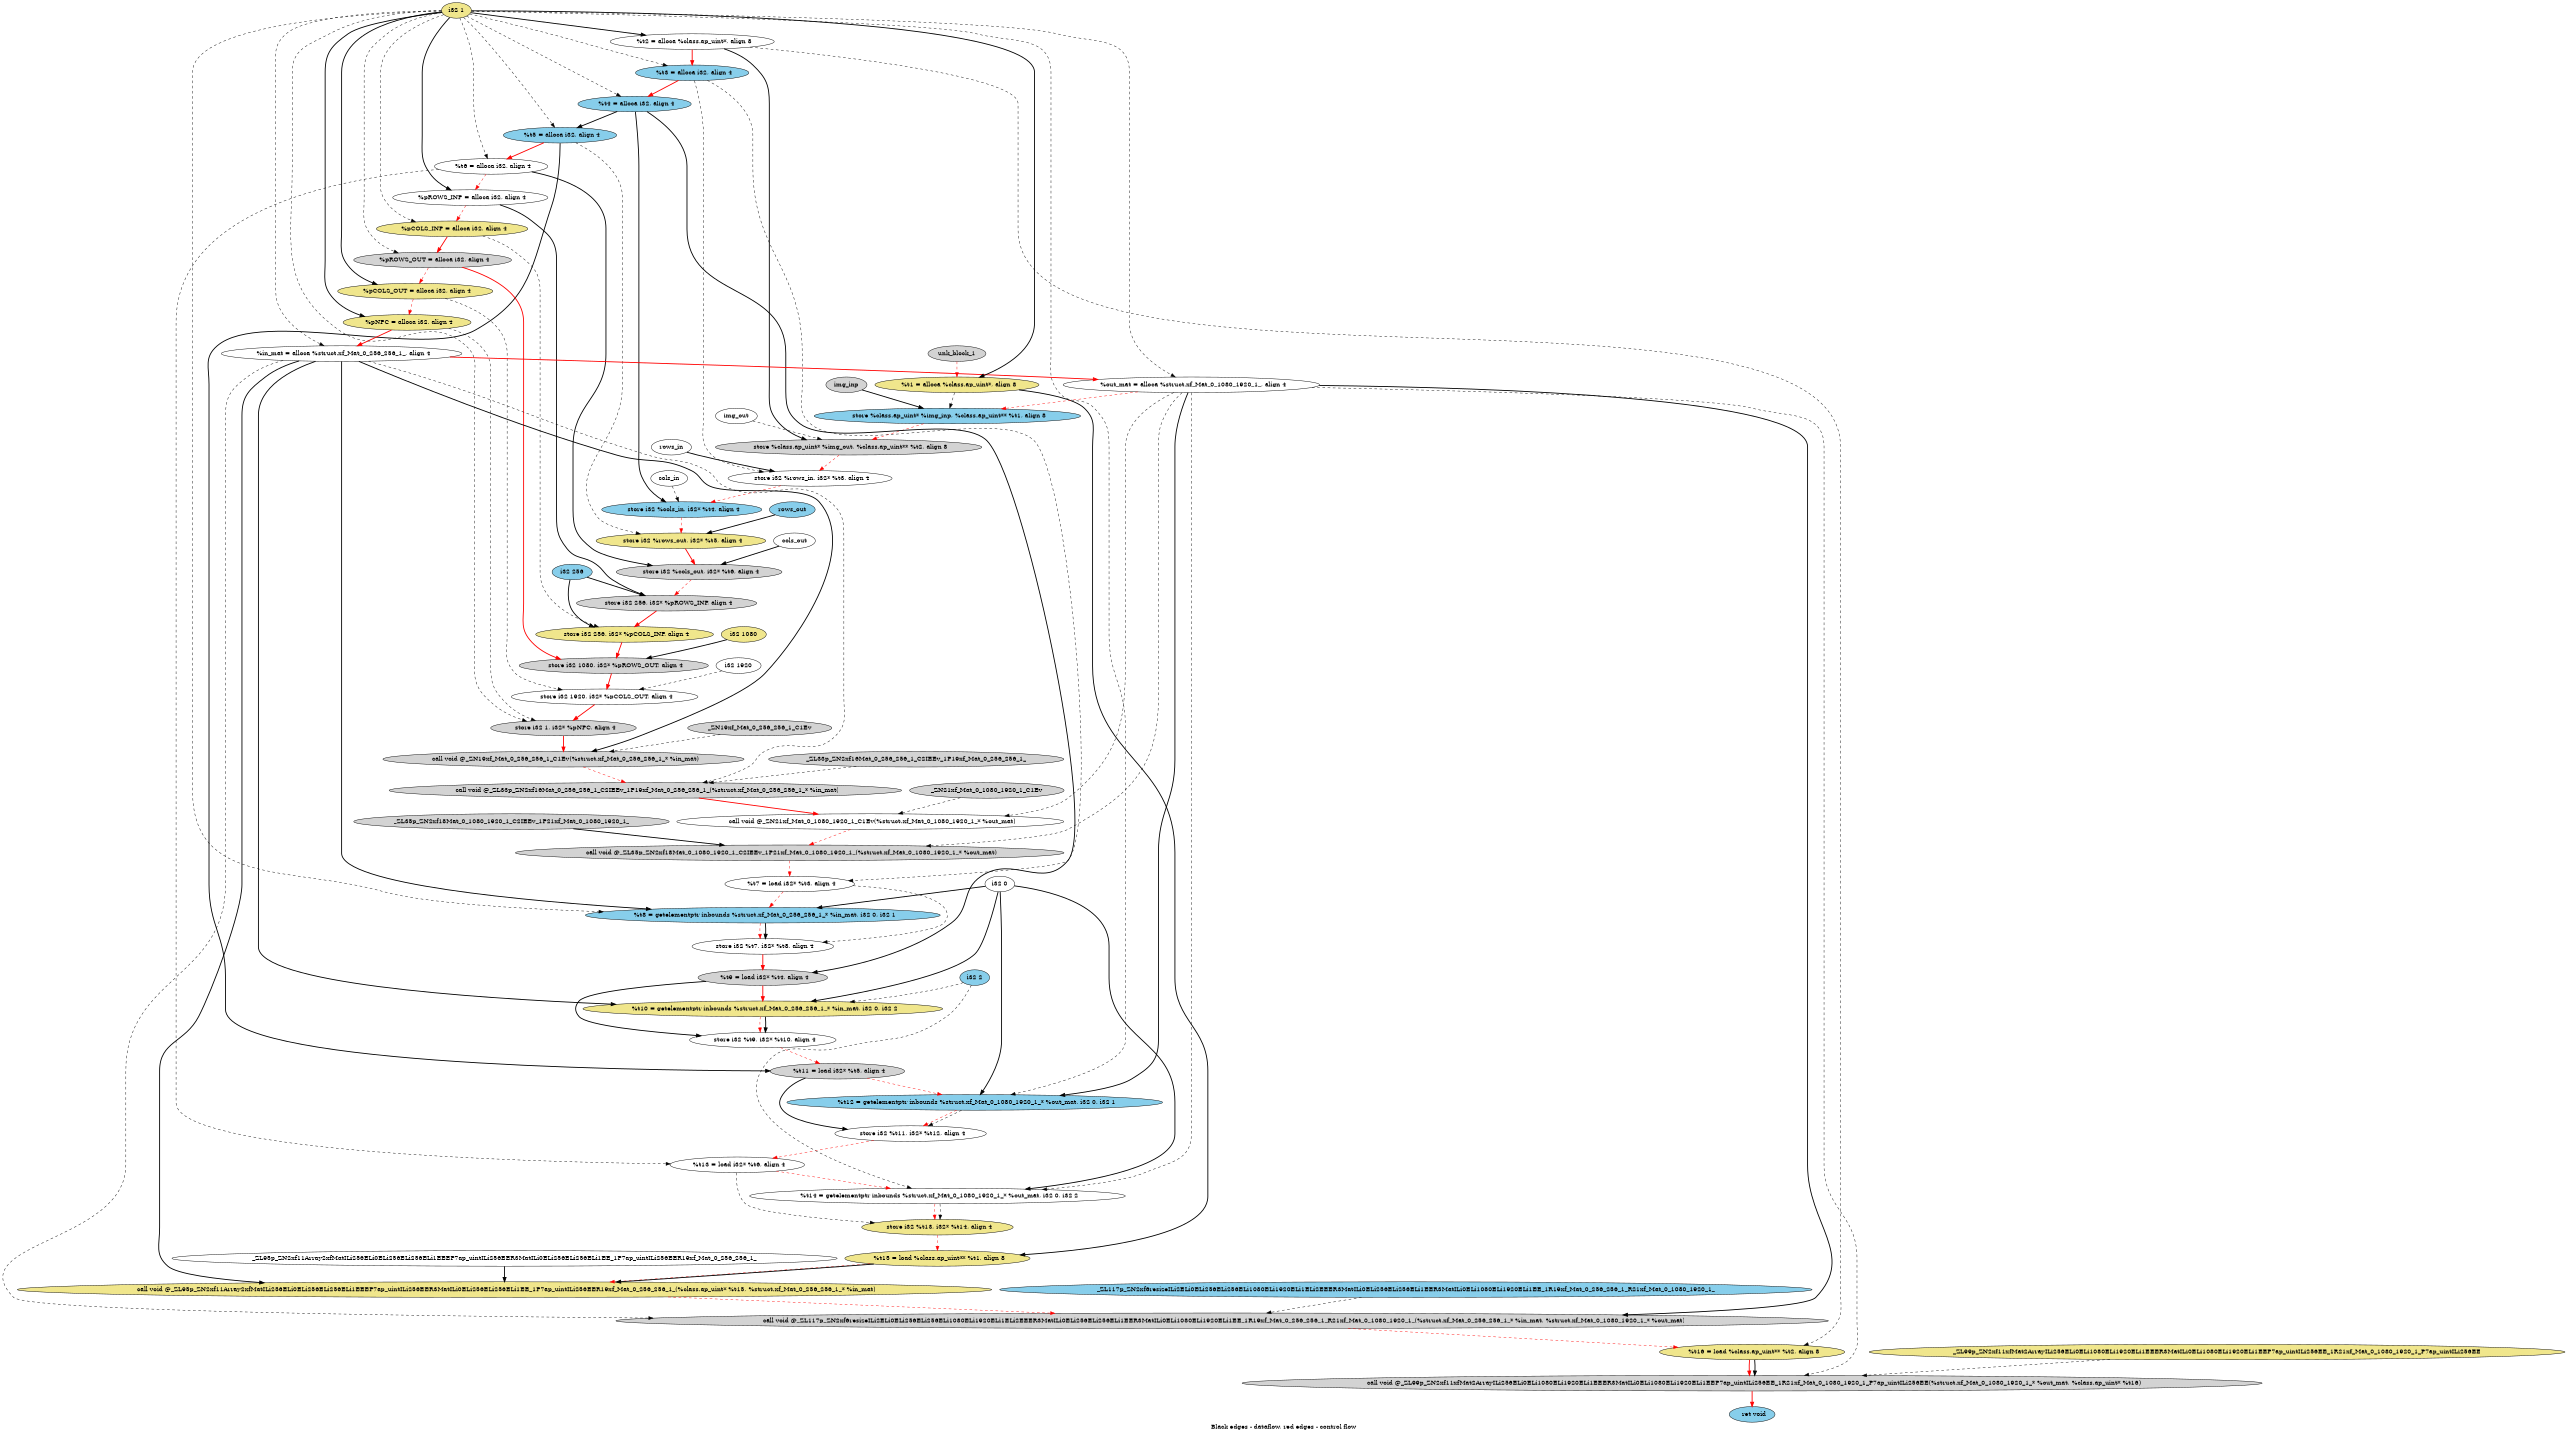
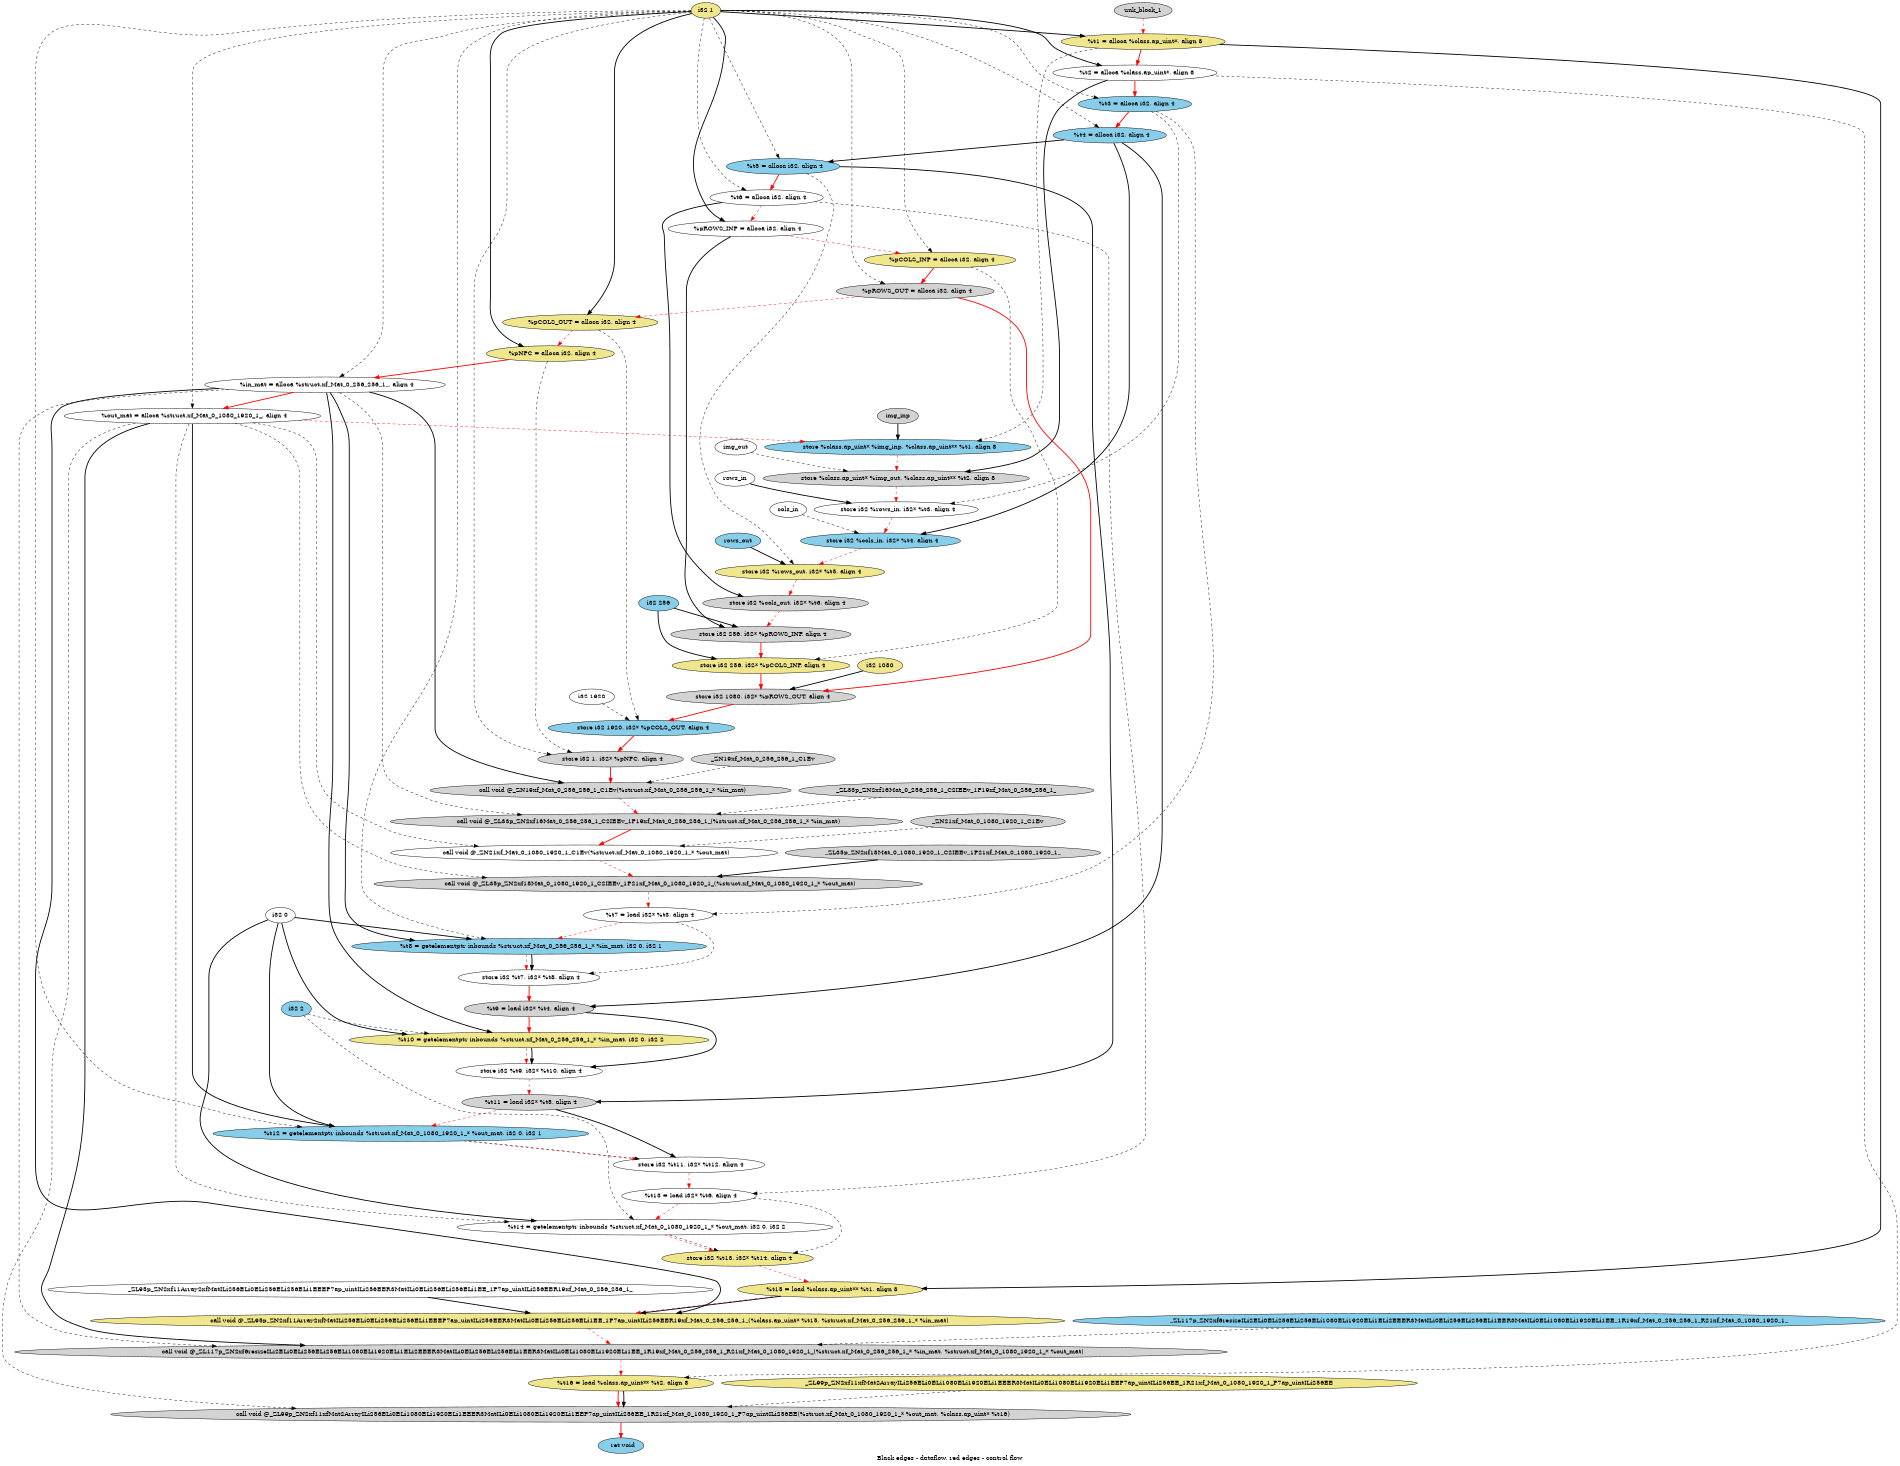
edge "%t1 = alloca %class.ap_uint*, align 8" -> "%t2 = alloca %class.ap_uint*, align 8": added
node "cols_out": removed
edge "store i32 %rows_out, i32* %t5, align 4" -> "store i32 %cols_out, i32* %t6, align 4": style bold -> dashed
node "store i32 1920, i32* %pCOLS_OUT, align 4": fillcolor white -> skyblue
